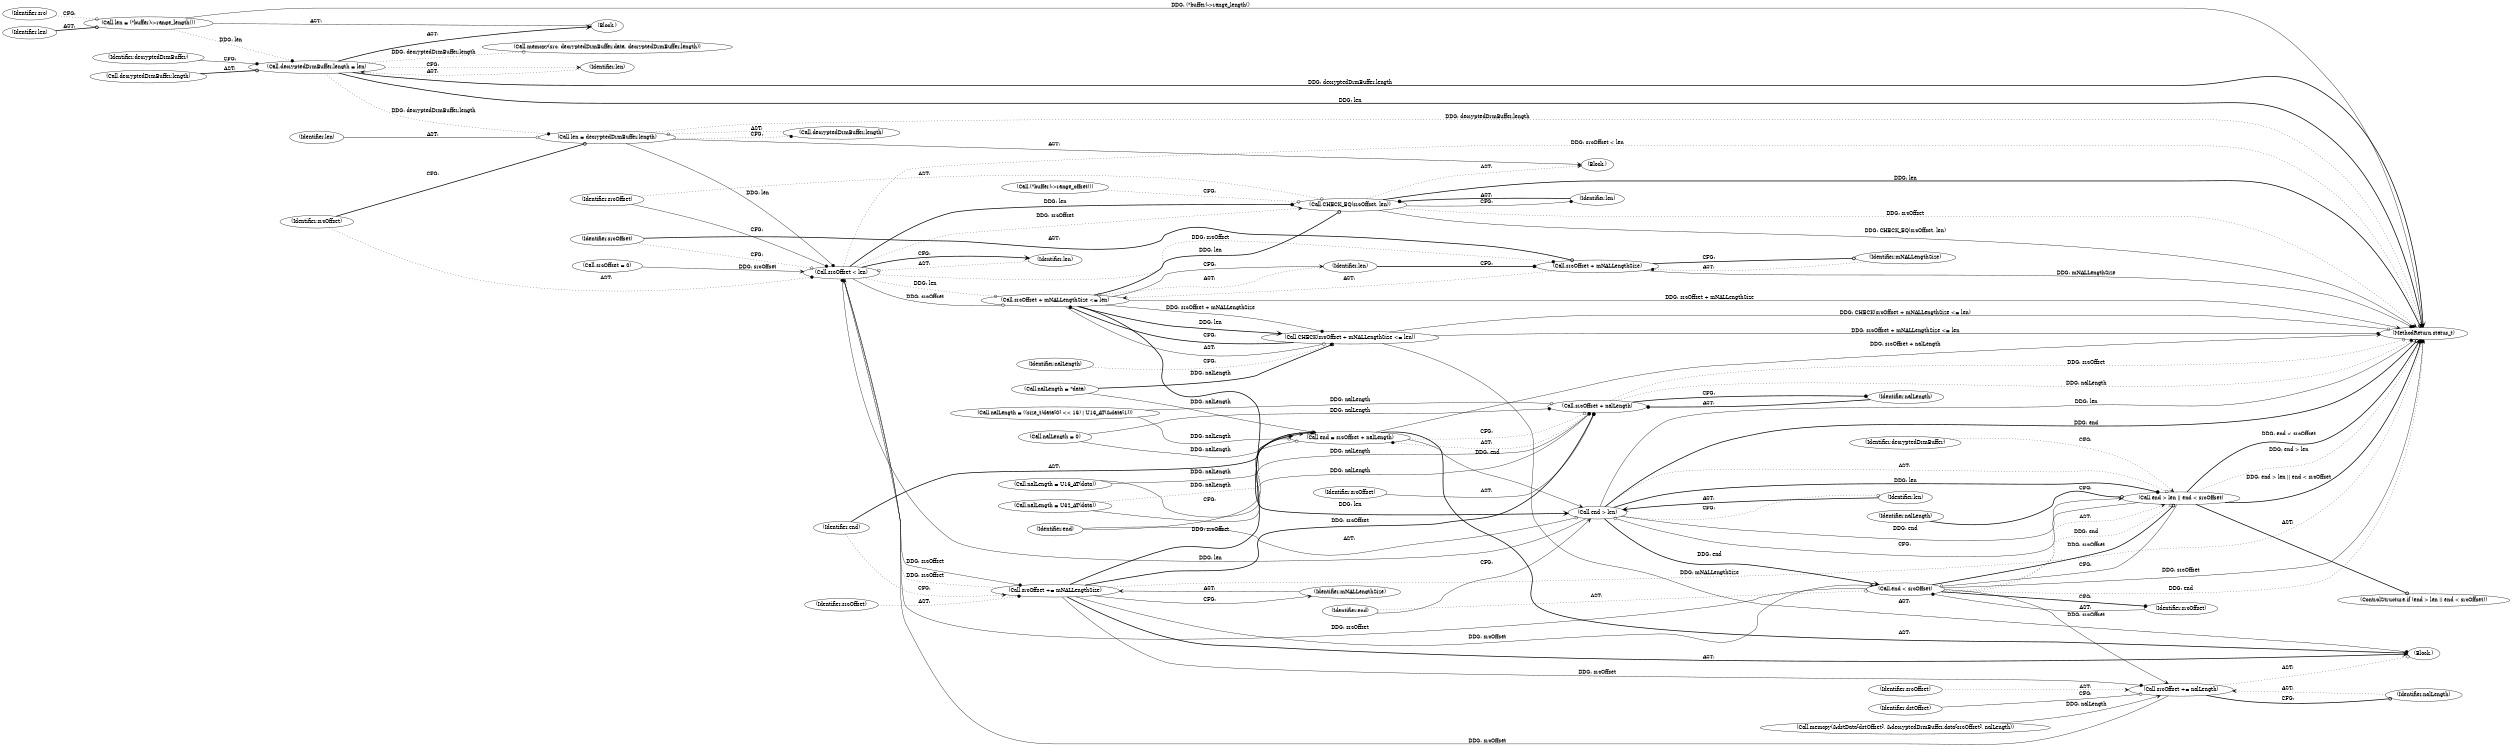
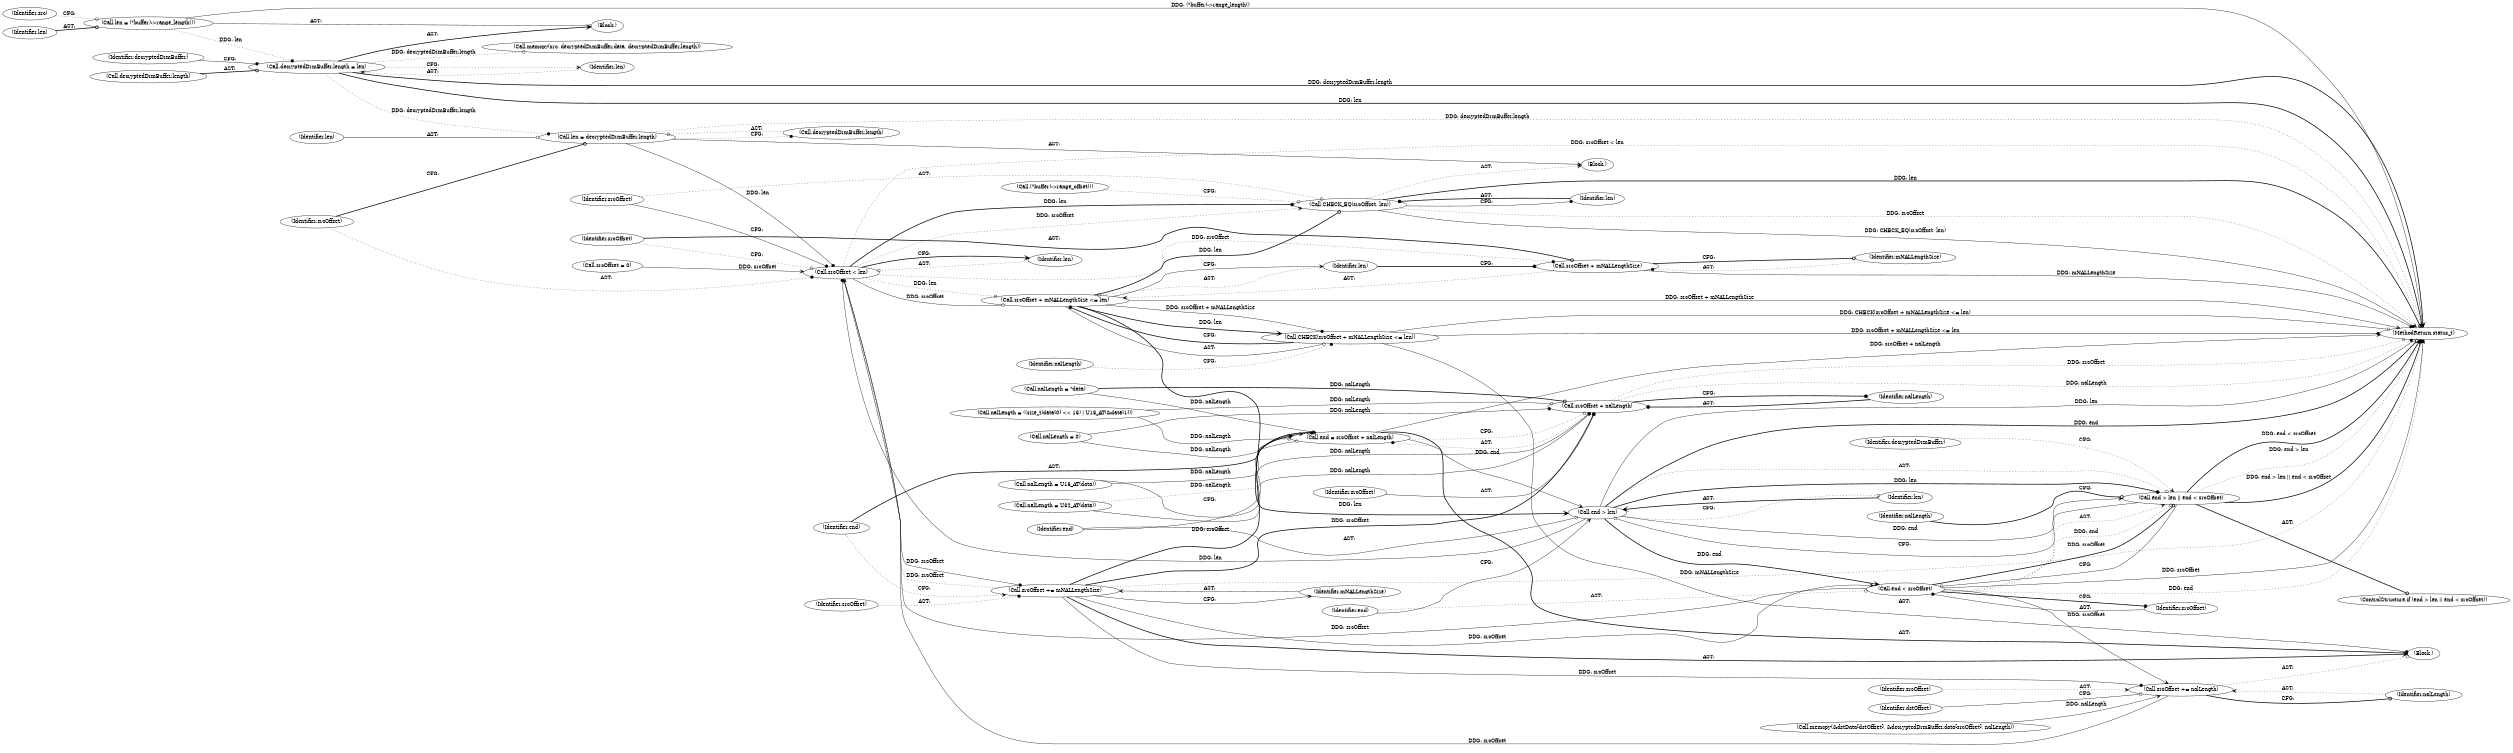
edge "(Call,nalLength = *data)" -> "(Call,CHECK(srcOffset + mNALLengthSize <= len))": now "(Call,nalLength = *data)" -> "(Call,srcOffset + nalLength)"
